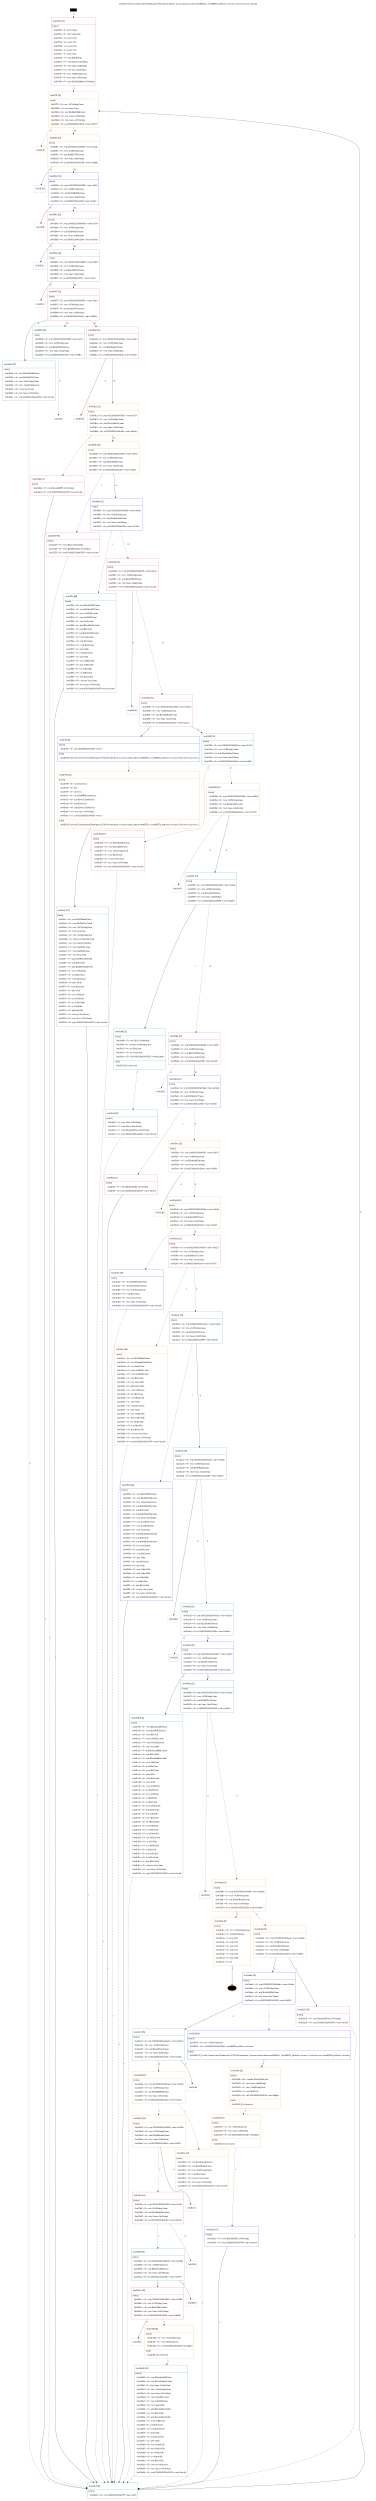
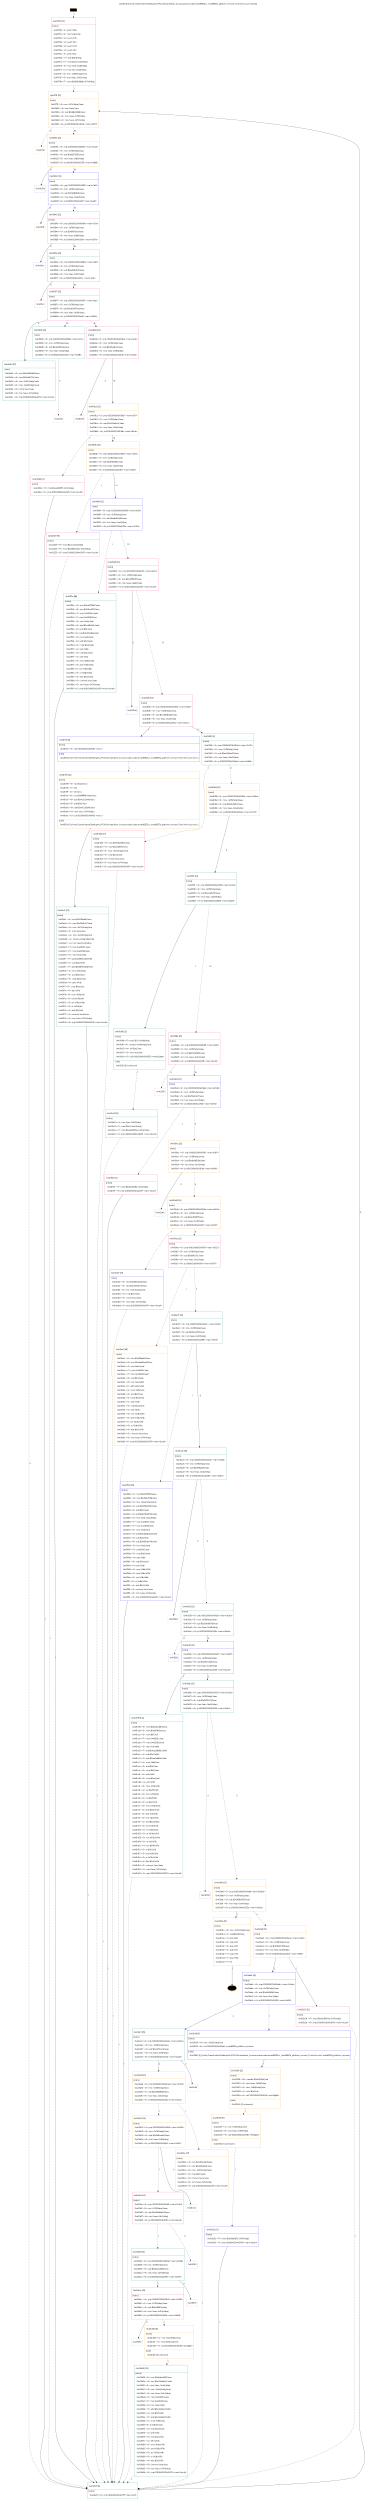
node "0x402443": removed
